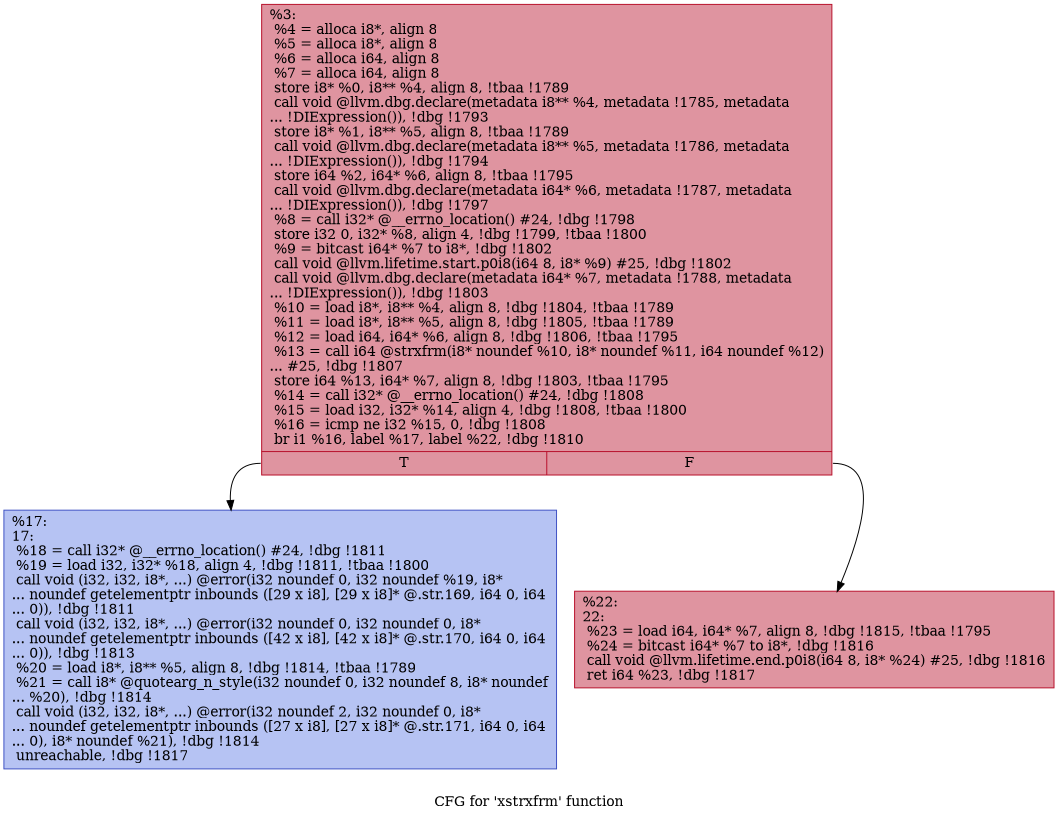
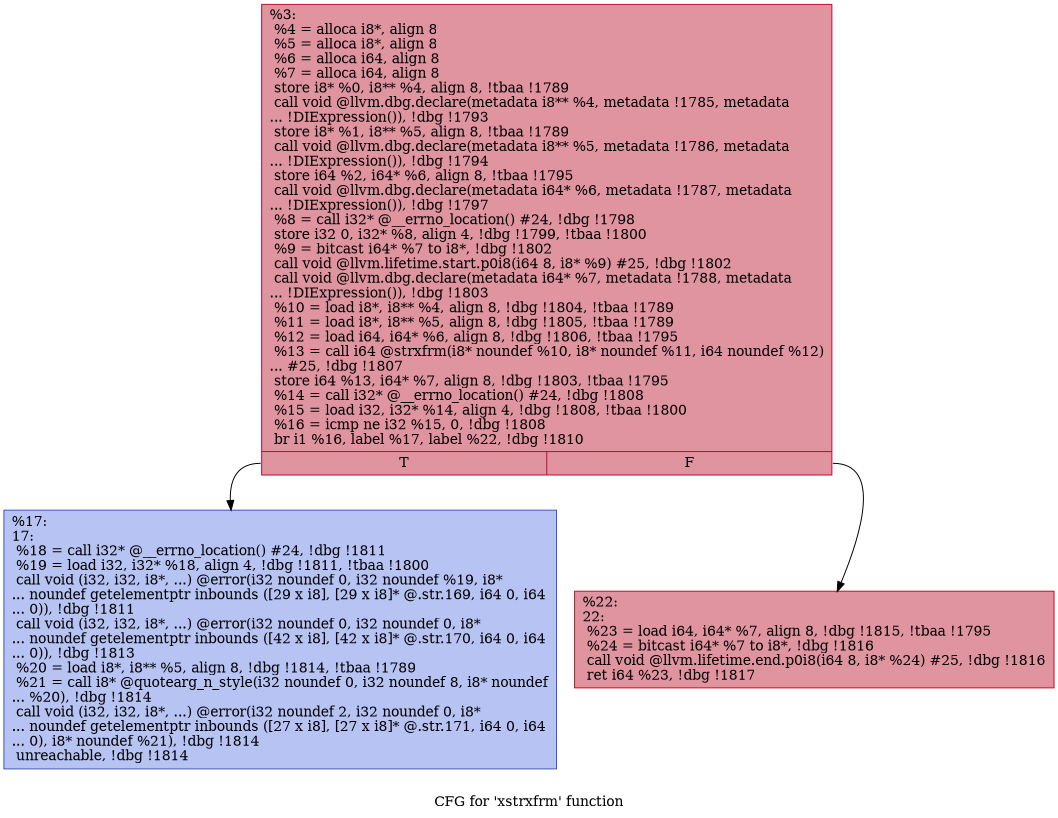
node "%17:": text "unreachable, !dbg !1817" -> "unreachable, !dbg !1814"
